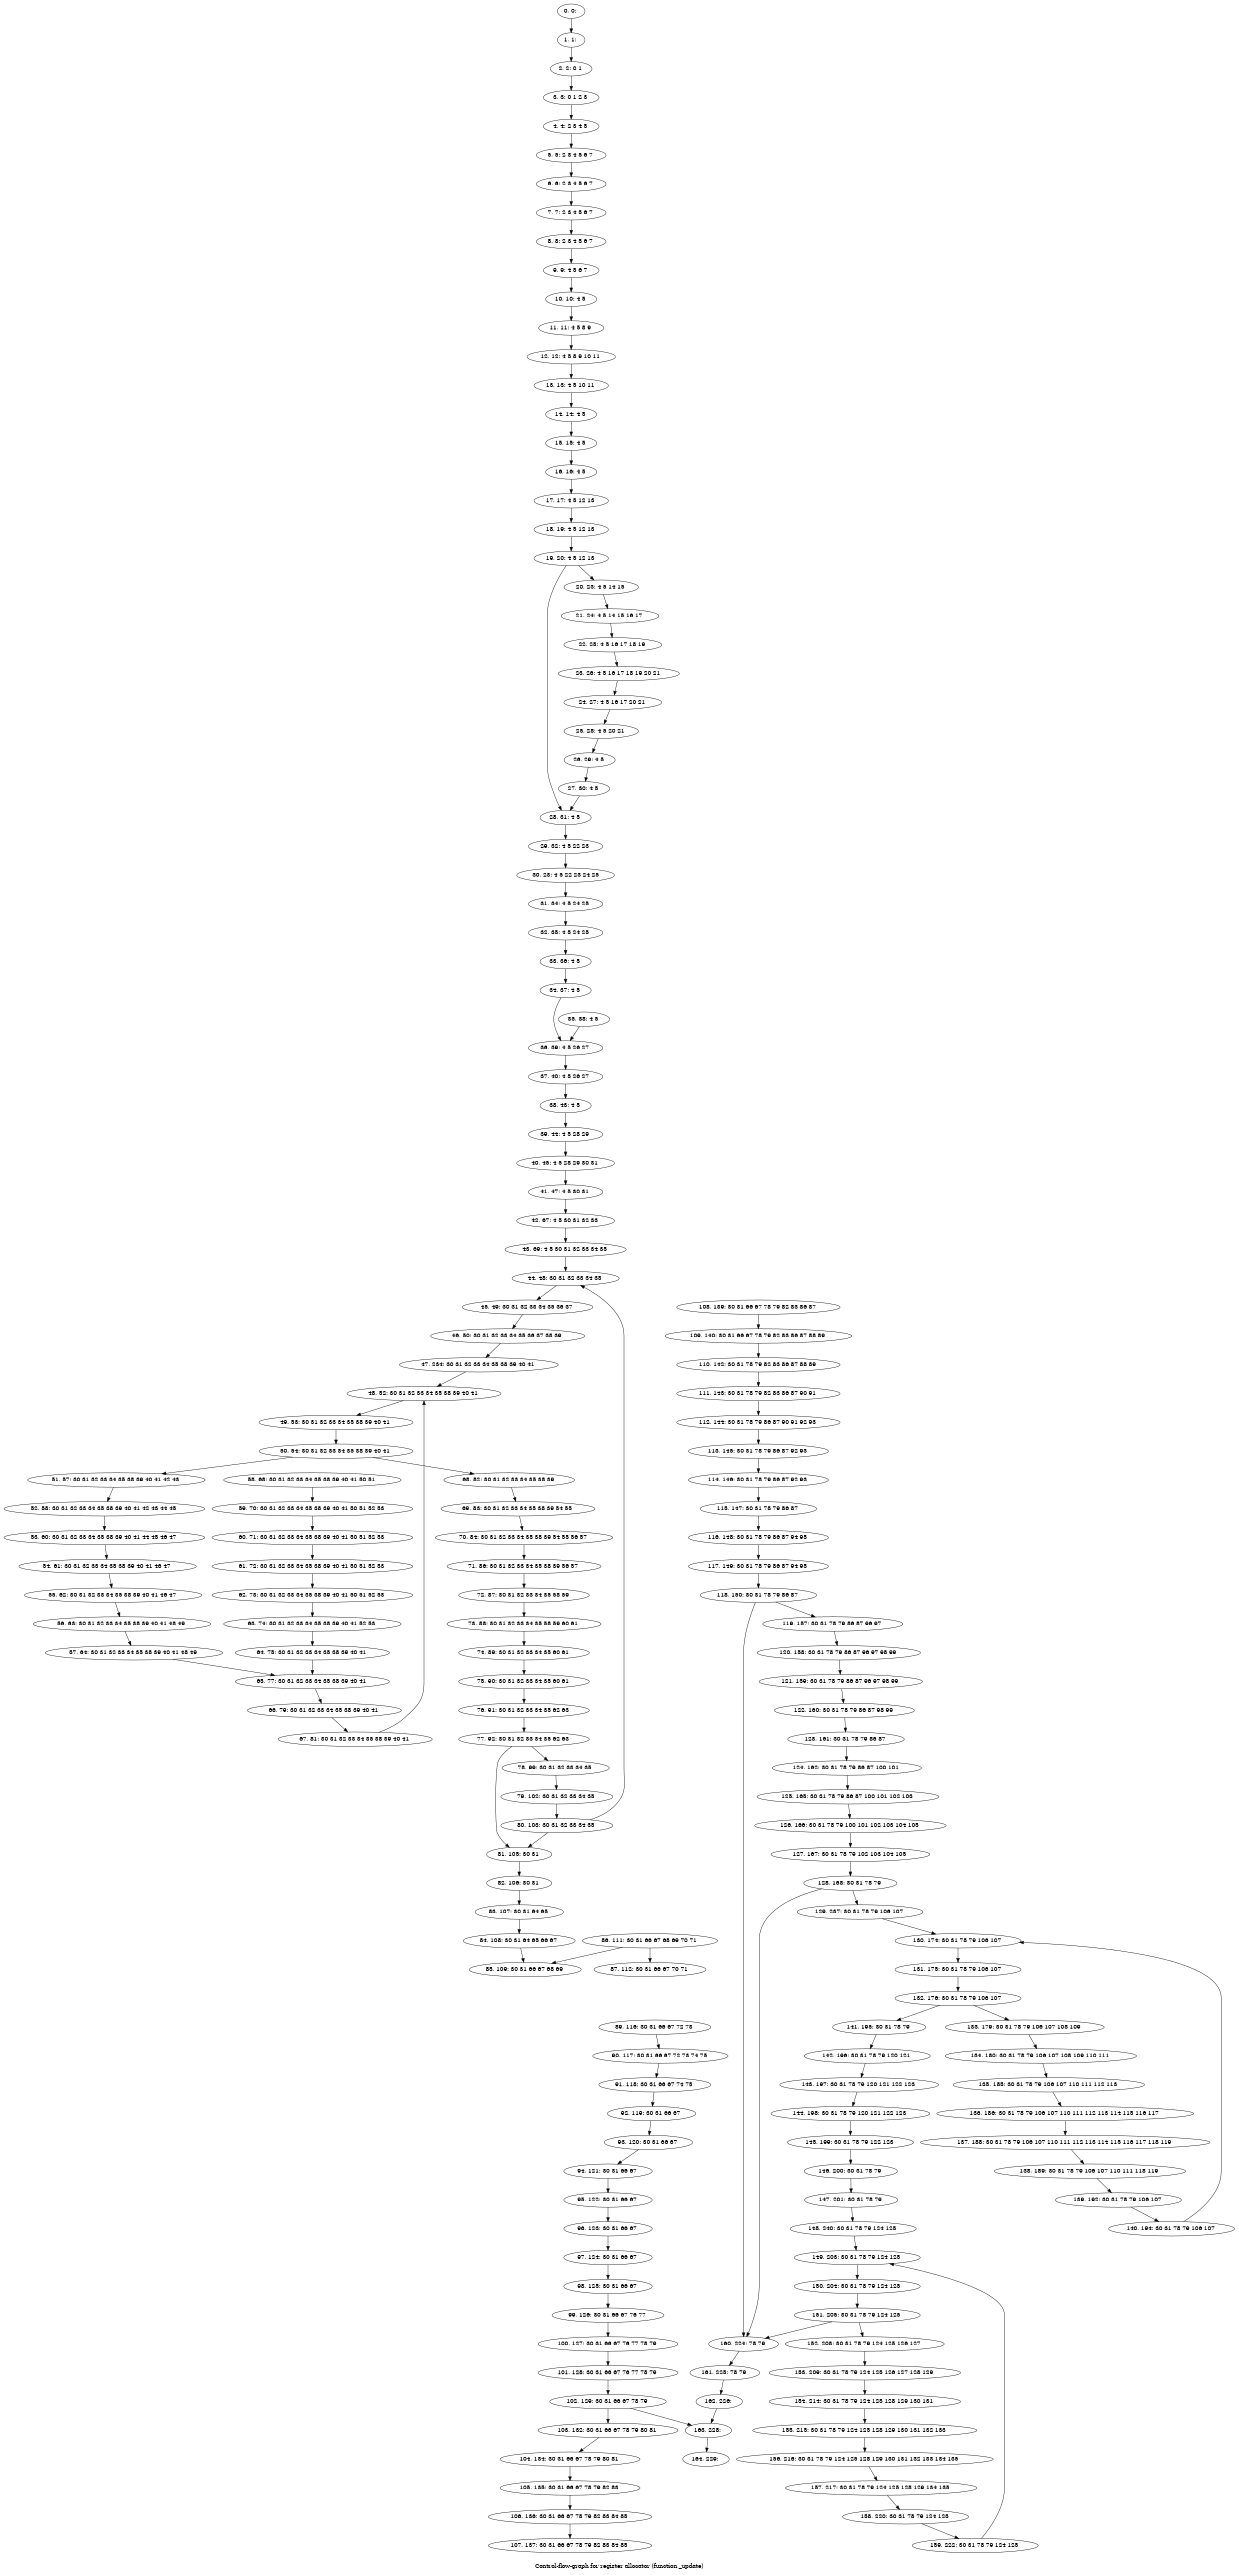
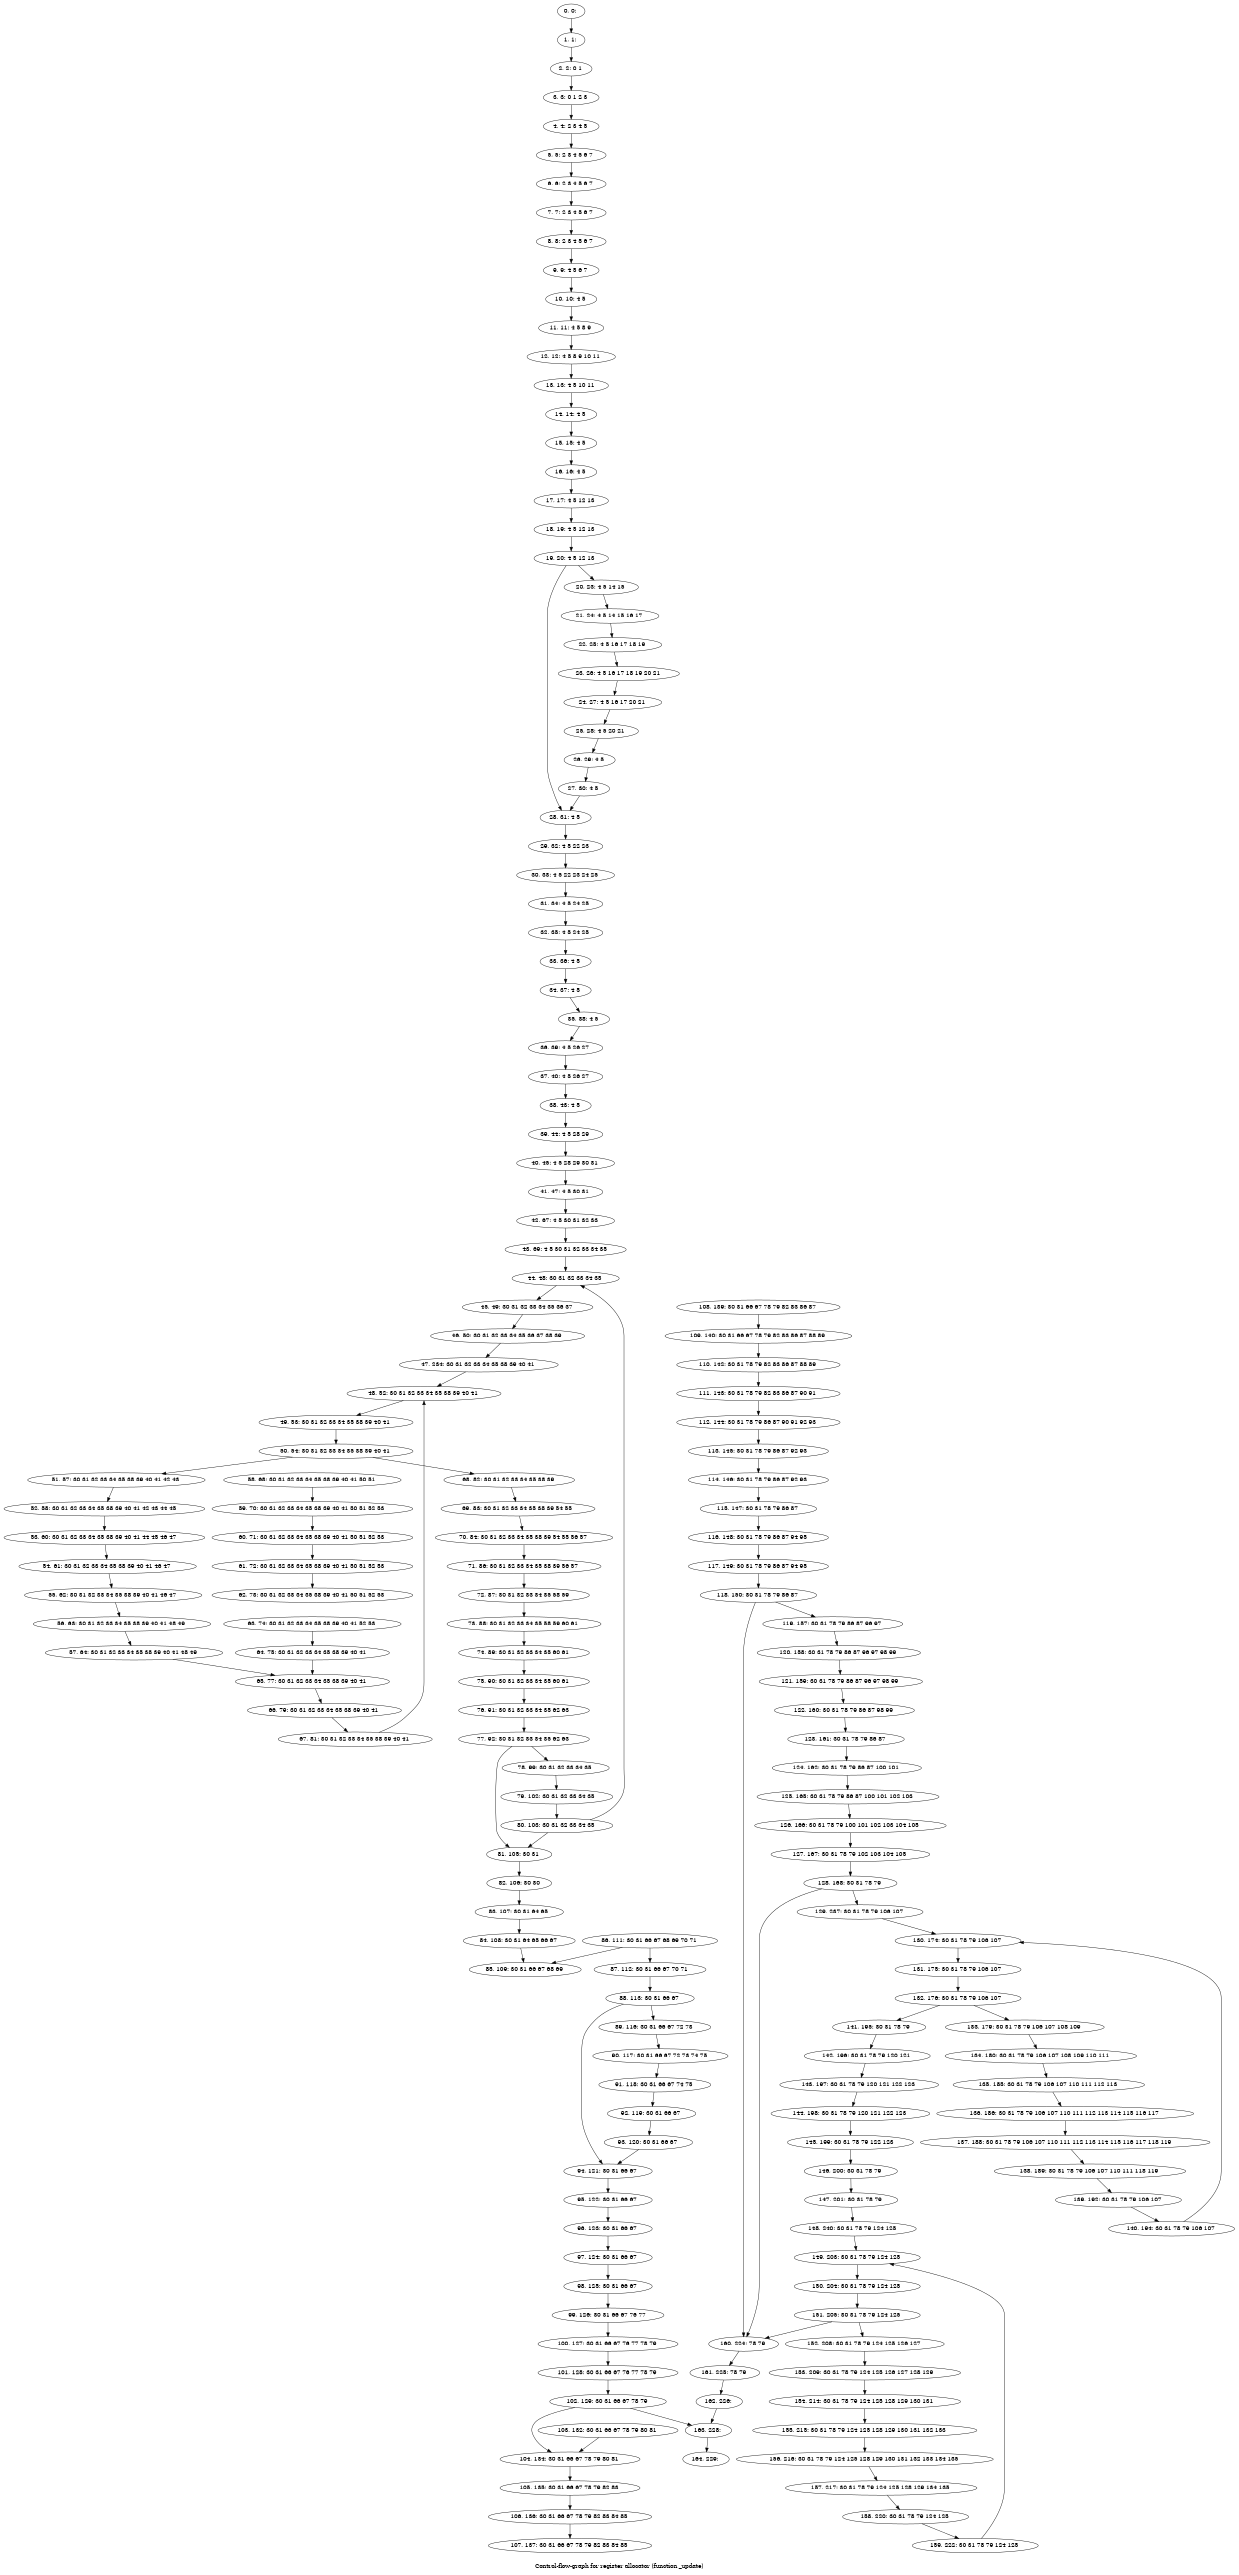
node "30, 23: 4 5 22 23 24 25": label "30, 23: 4 5 22 23 24 25" -> "30, 33: 4 5 22 23 24 25"
edge "34, 37: 4 5" -> "36, 39: 4 5 26 27": now "34, 37: 4 5" -> "35, 38: 4 5"
edge "62, 73: 30 31 32 33 34 35 38 39 40 41 50 51 52 53" -> "63, 74: 30 31 32 33 34 35 38 39 40 41 52 53": removed
node "82, 106: 30 31": label "82, 106: 30 31" -> "82, 106: 30 30"
node "88, 113: 30 31 66 67": added
edge "102, 129: 30 31 66 67 78 79" -> "103, 132: 30 31 66 67 78 79 80 81": now "102, 129: 30 31 66 67 78 79" -> "104, 134: 30 31 66 67 78 79 80 81"
